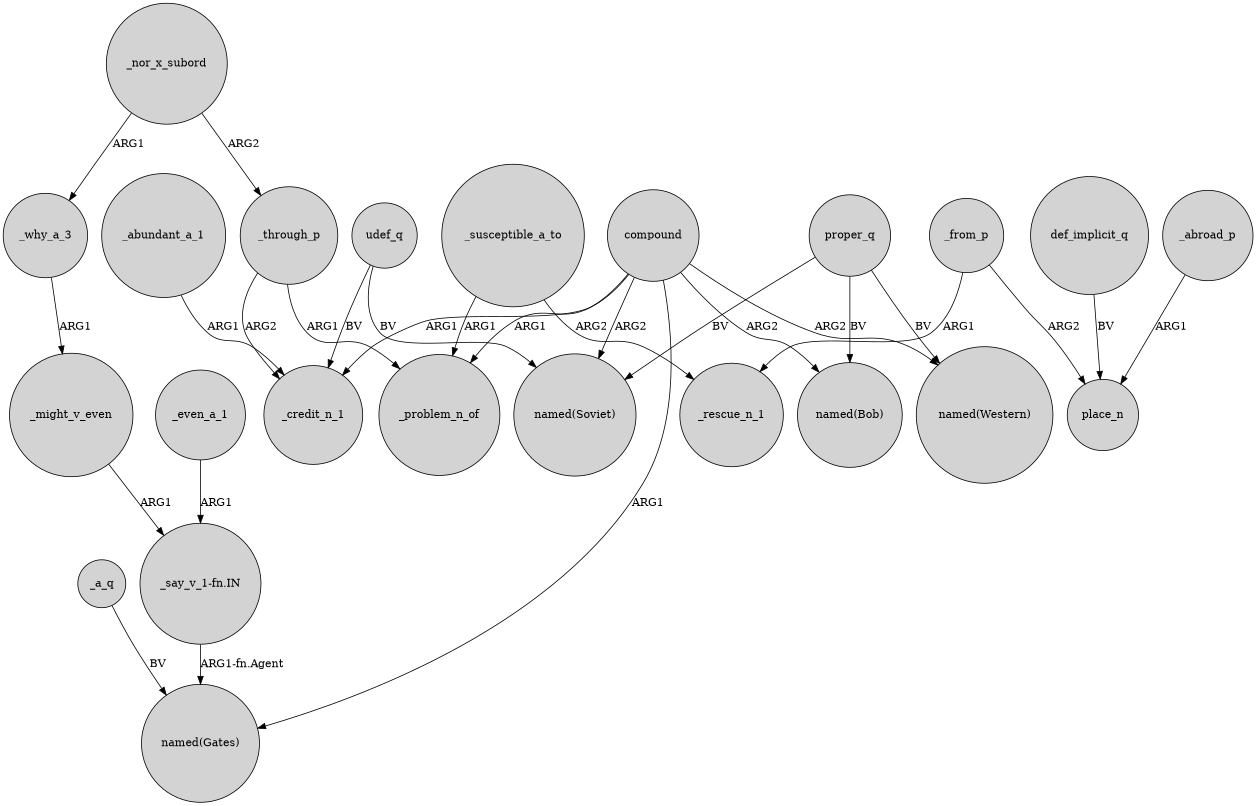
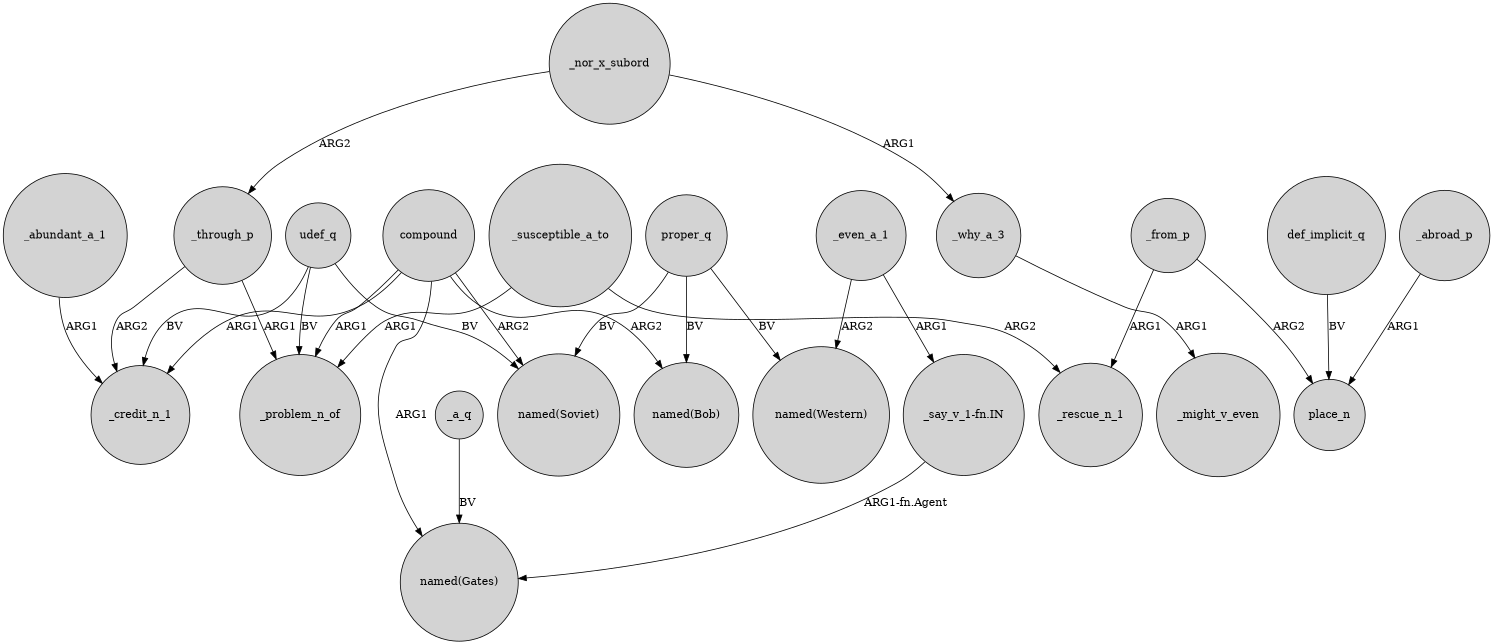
edge "udef_q" -> "_problem_n_of": added, label "BV"
edge "compound" -> "named(Western)": now "_even_a_1" -> "named(Western)"
edge "_might_v_even" -> "_say_v_1-fn.IN": removed, label "ARG1"
